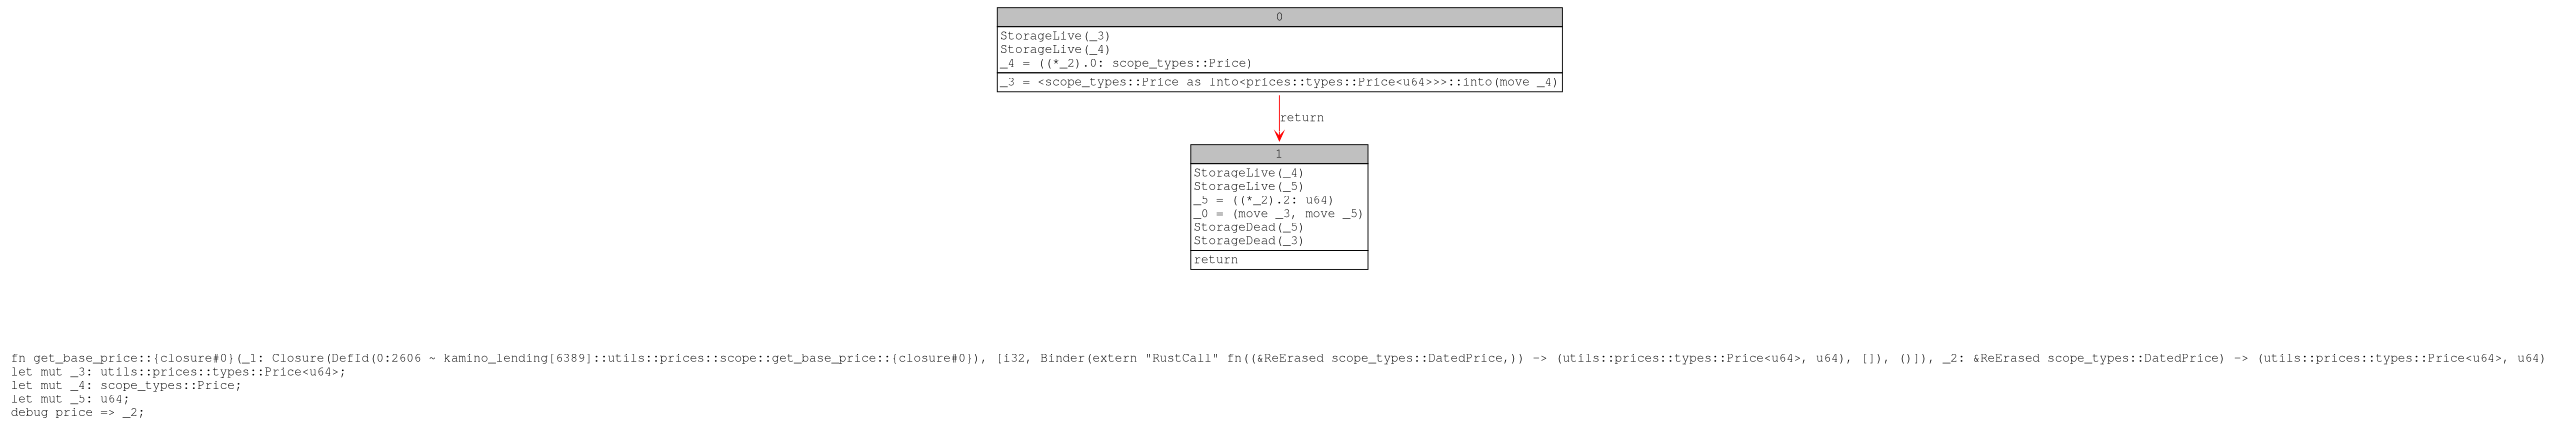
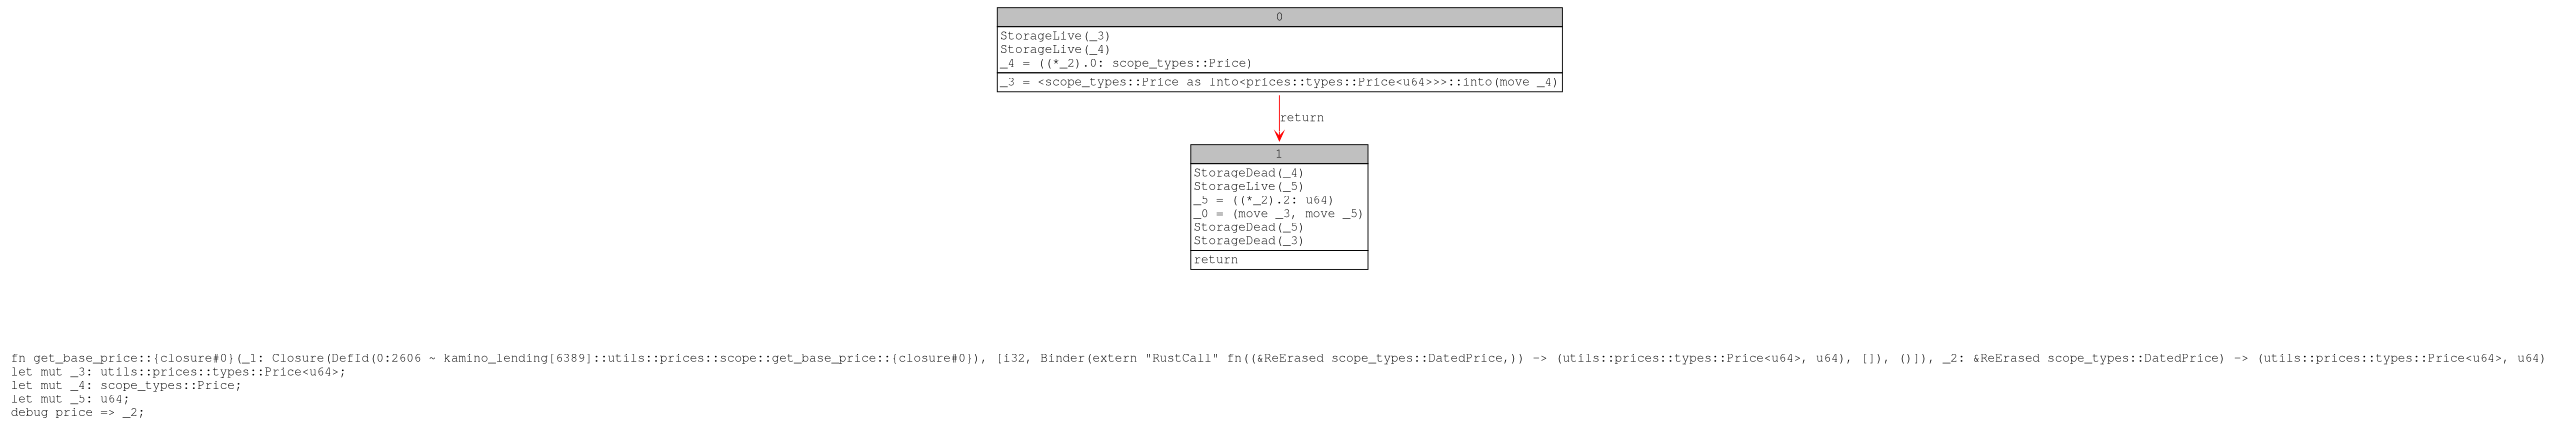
node "1": text "StorageLive(_4)" -> "StorageDead(_4)"
